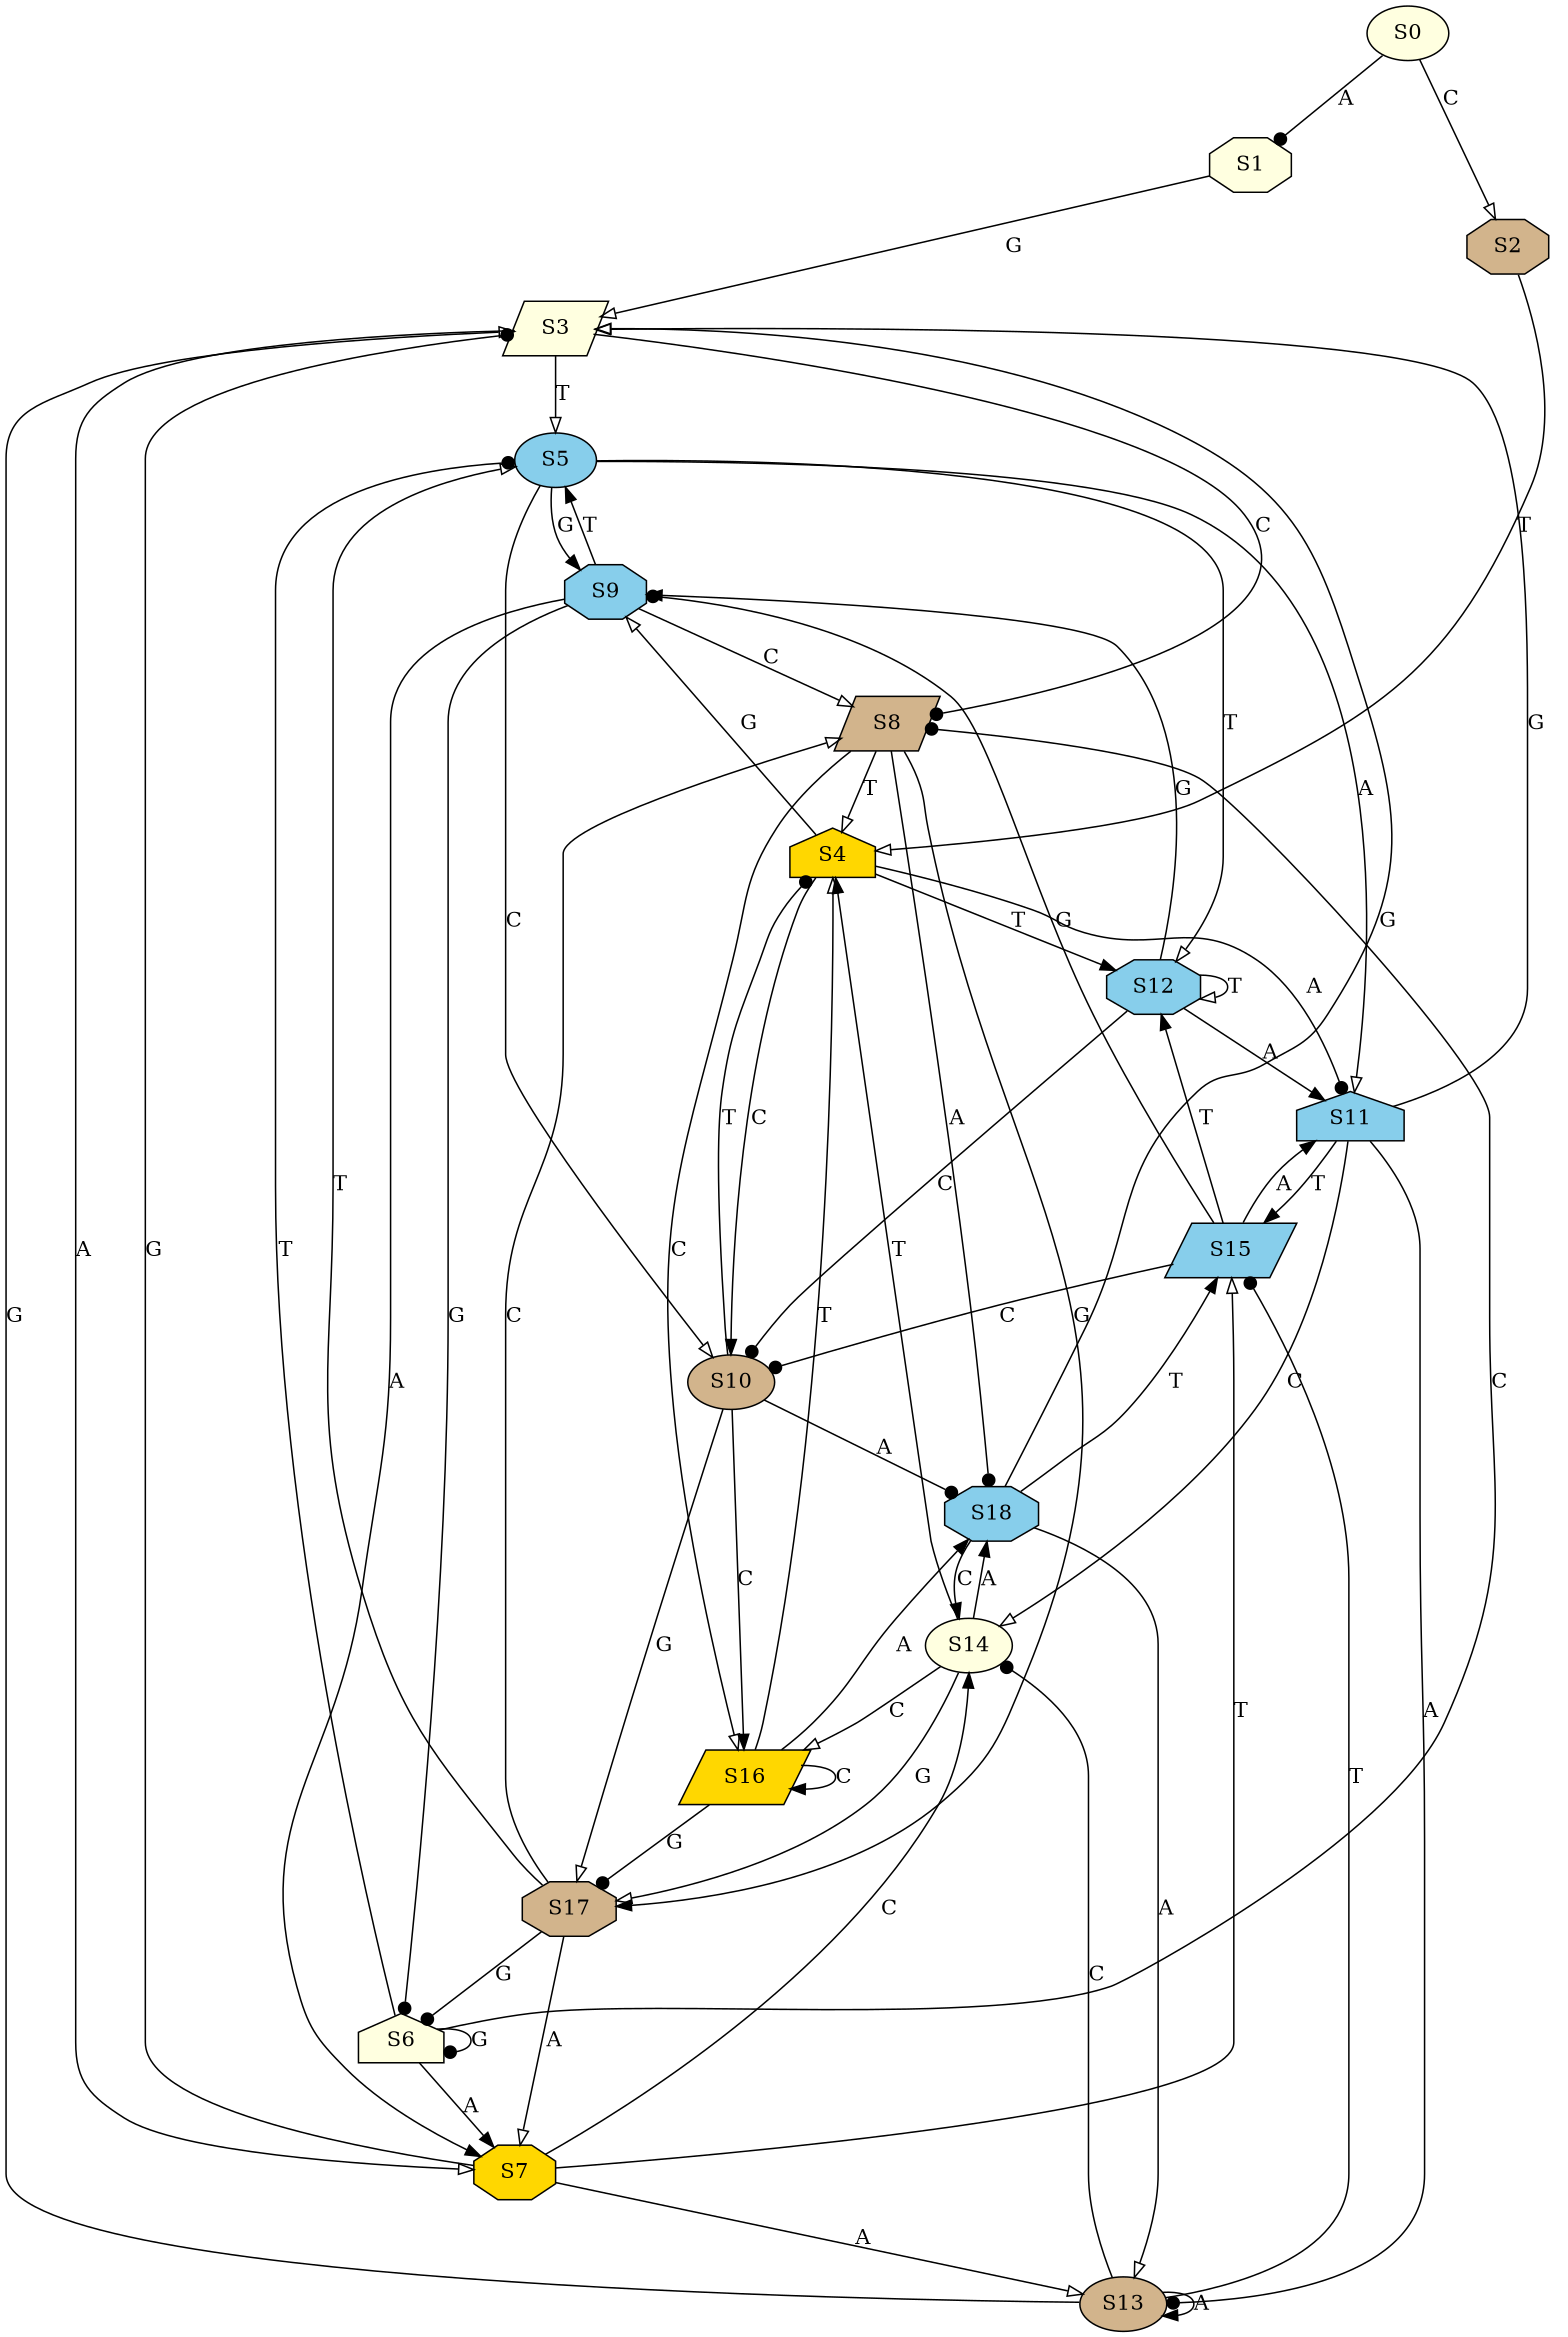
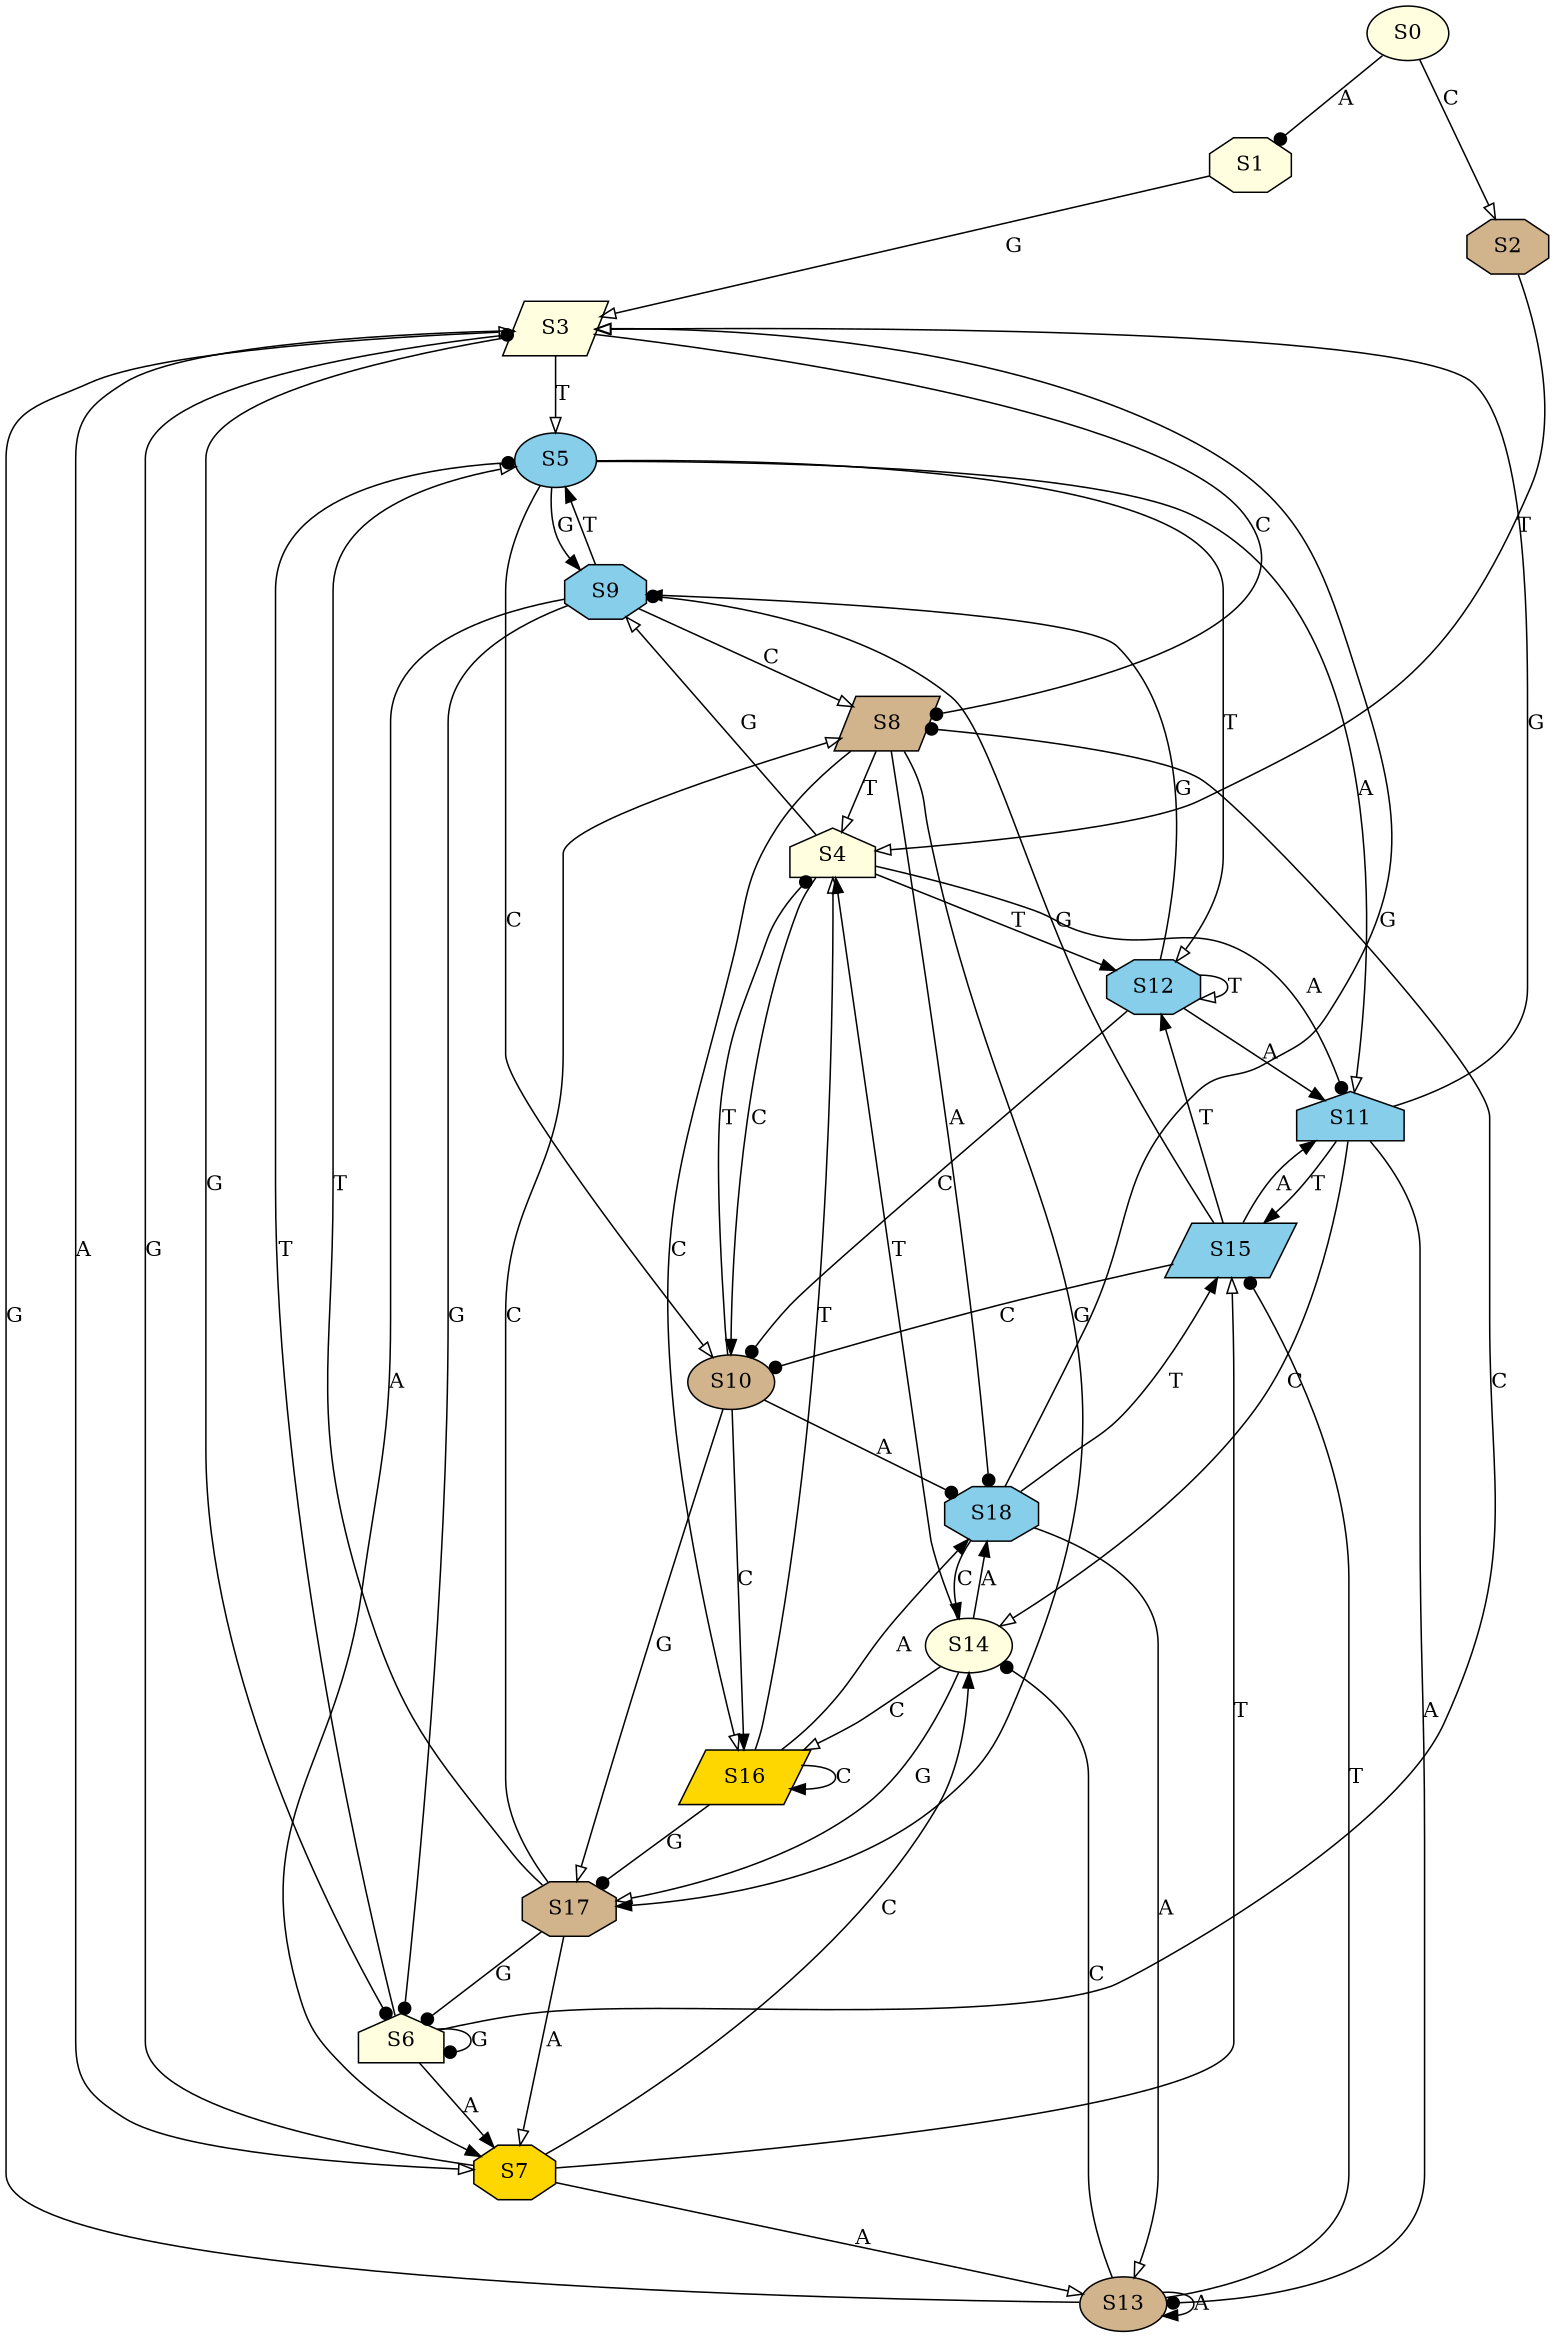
node "S4": fillcolor gold -> lightyellow
edge "S3" -> "S6": added, label "G"
